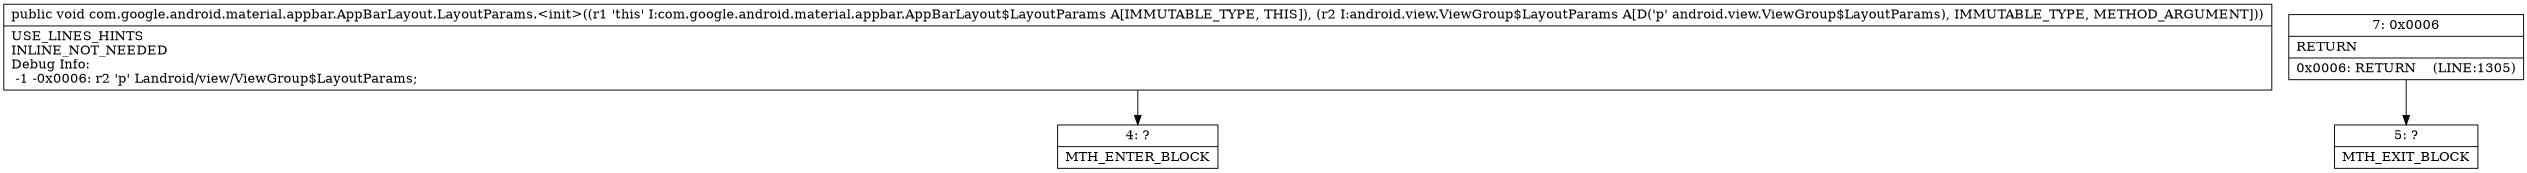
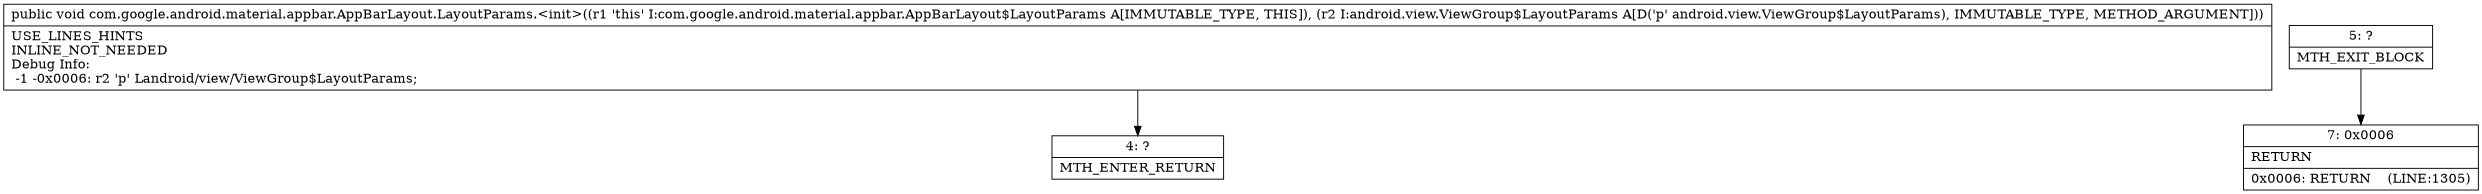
edge "7: 0x0006" -> "5: ?": reversed
node "4: ?": text "MTH_ENTER_BLOCK" -> "MTH_ENTER_RETURN"
